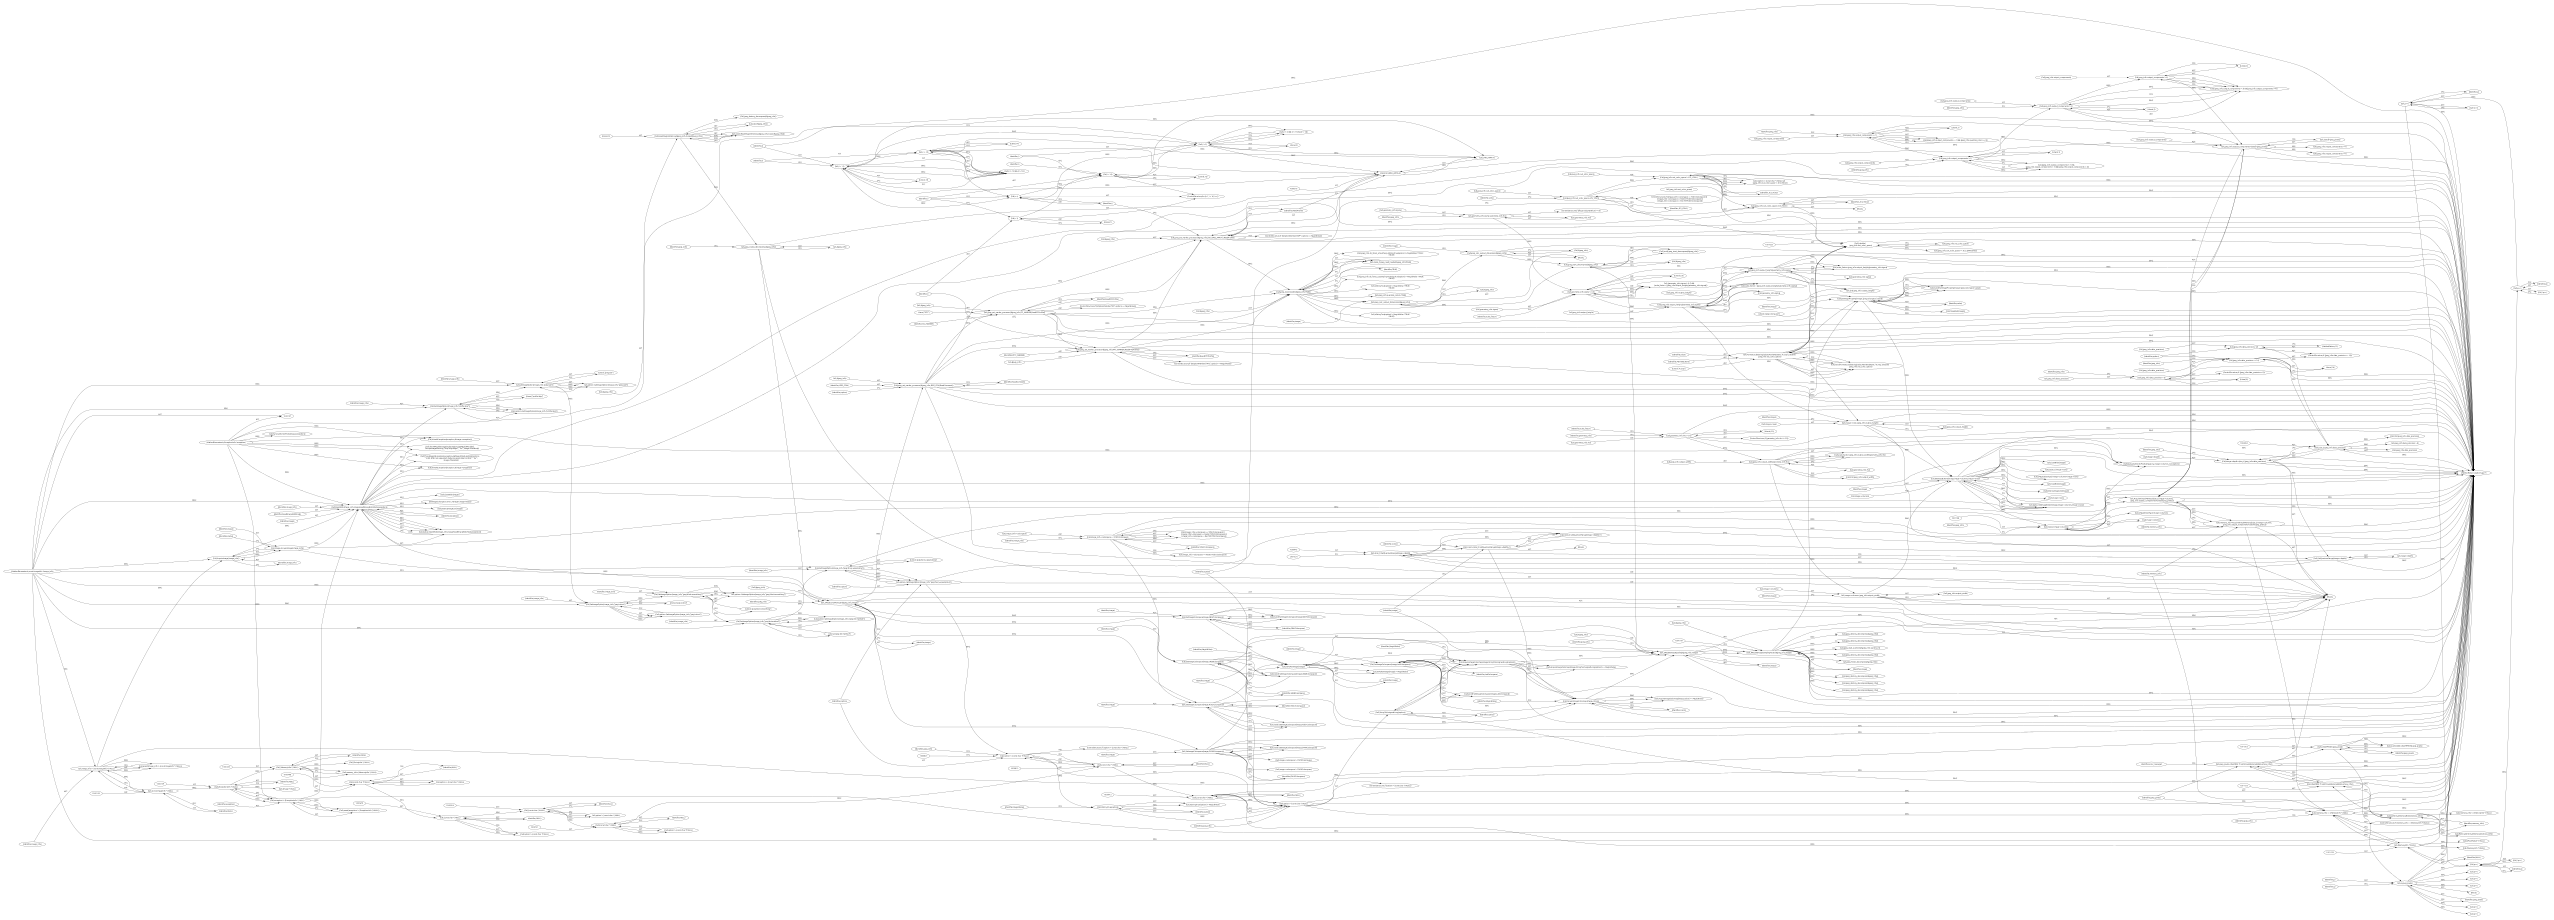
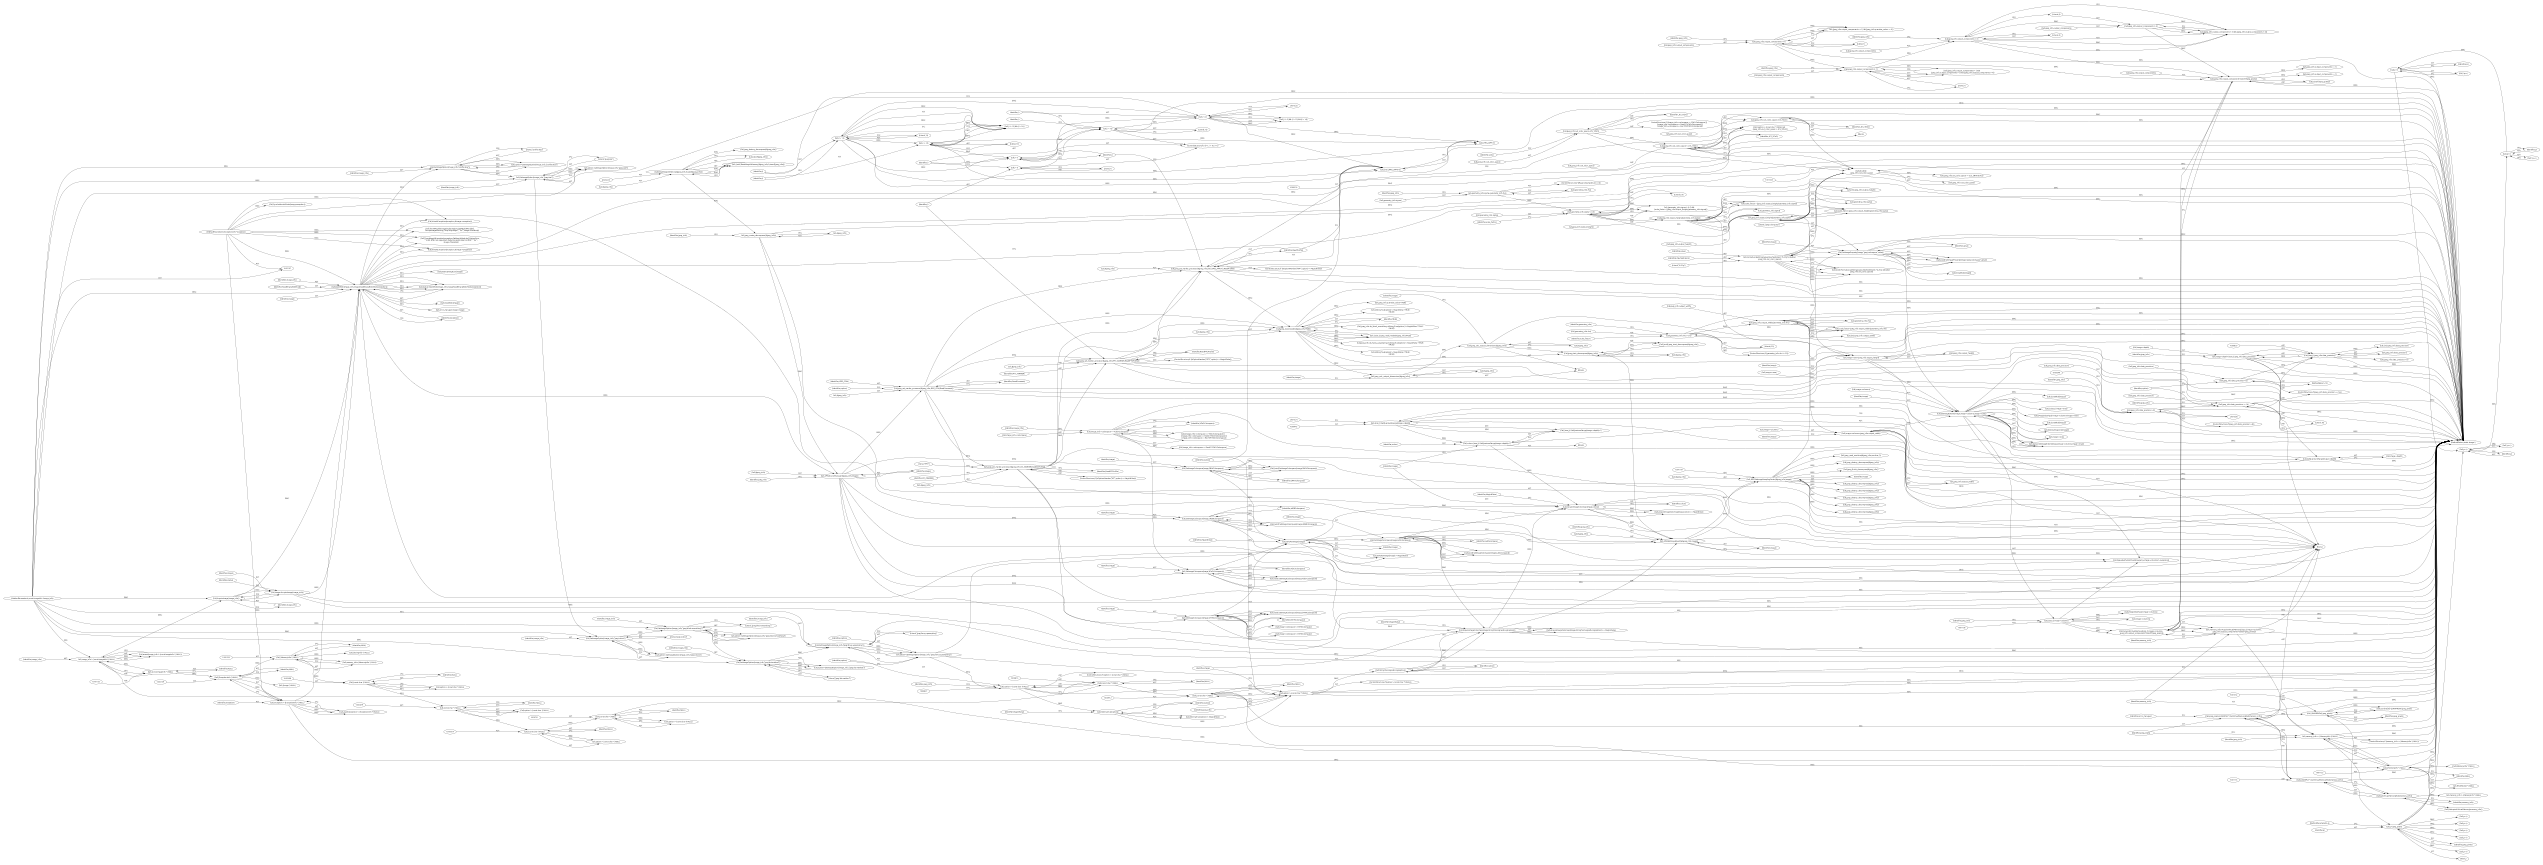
edge "(Call,jpeg_info.output_components != 4)" -> "(Literal,4)": now "(Call,jpeg_info.output_components != 3)" -> "(Literal,4)"
node "1000649": added
node "(SetImageColorspace,error_manager.image=image)": label "(SetImageColorspace,error_manager.image=image)" -> "(Call,error_manager.image=image)"
node "(Identifier,q)": label "(Identifier,q)" -> "(MethodParameterIn,q)"
